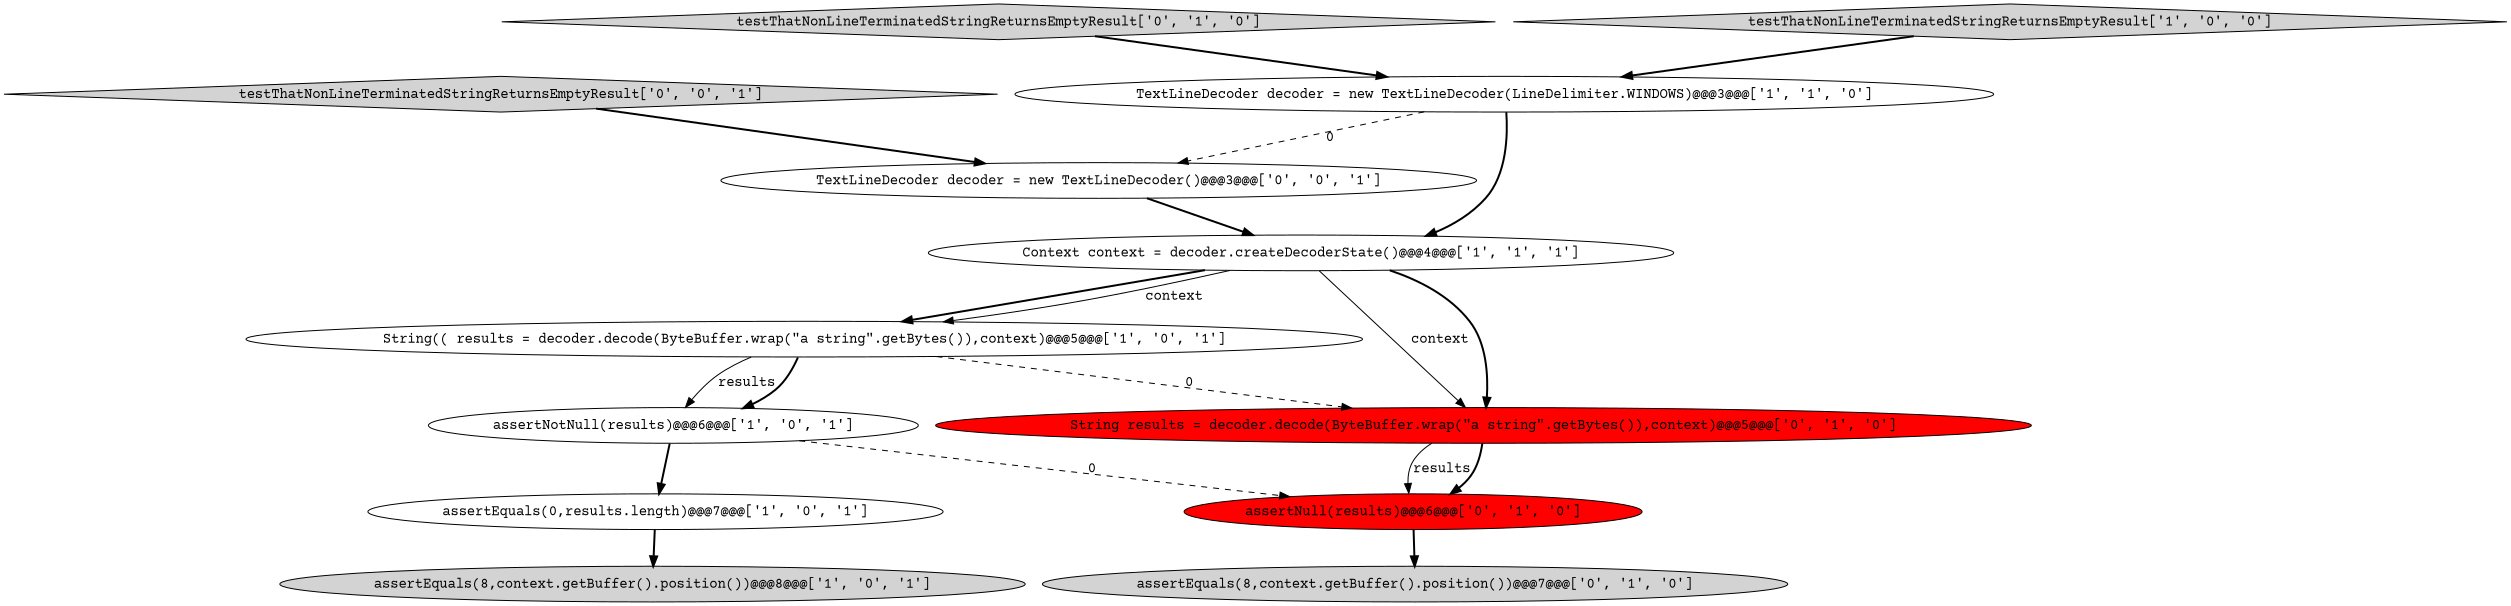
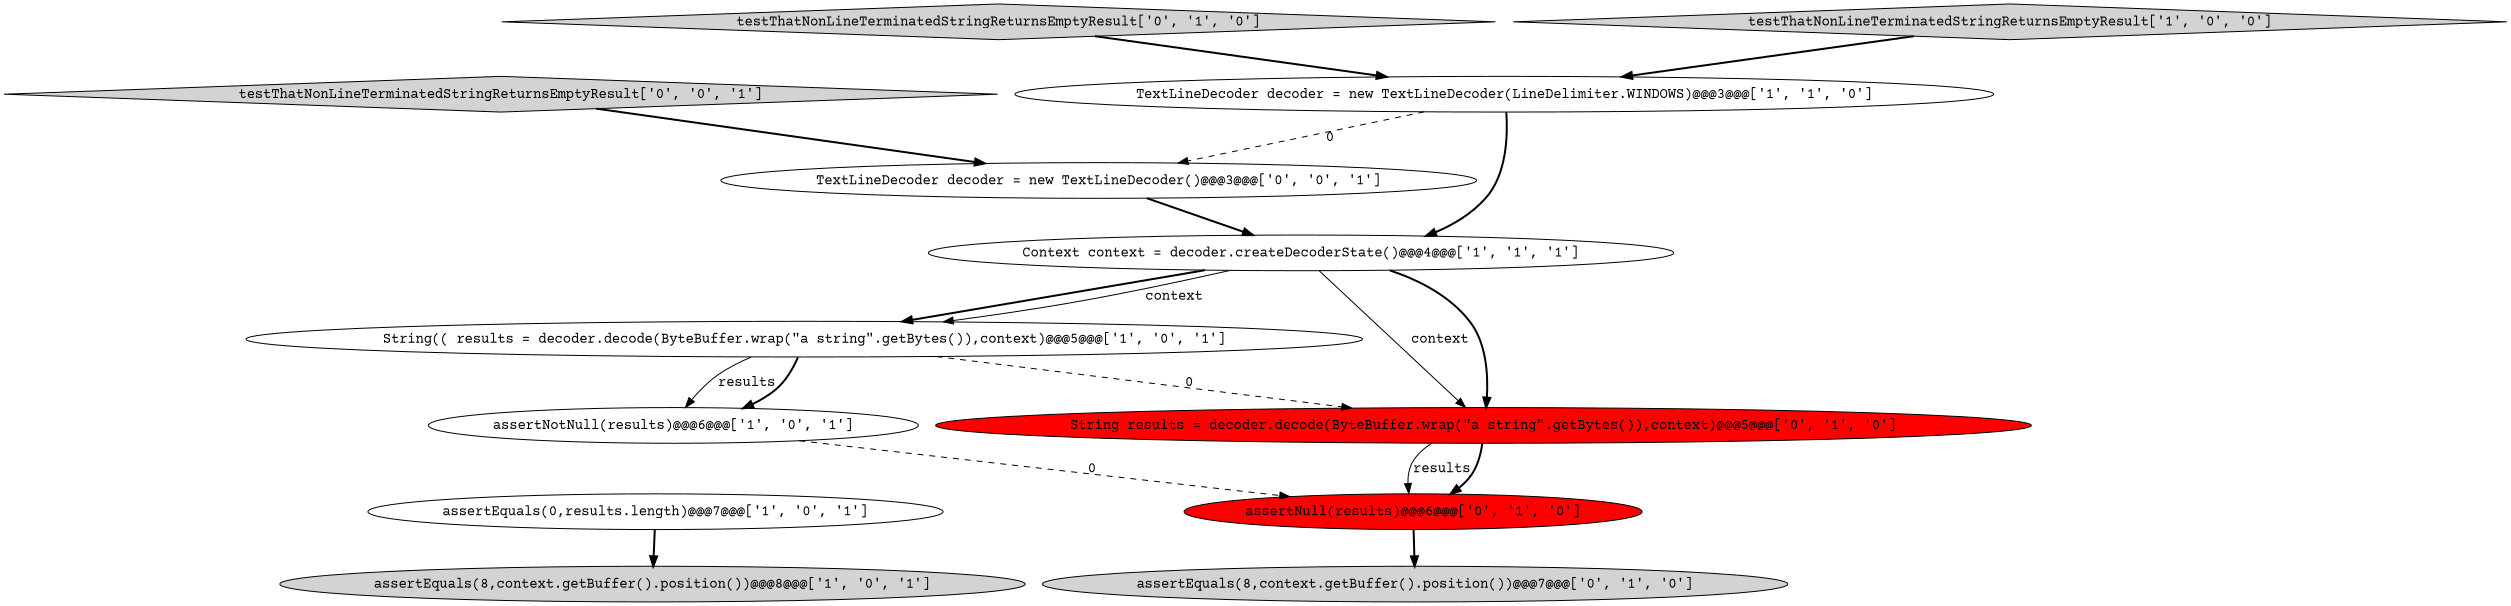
edge "assertNotNull(results)@@@6@@@['1', '0', '1']" -> "assertEquals(0,results.length)@@@7@@@['1', '0', '1']": removed
